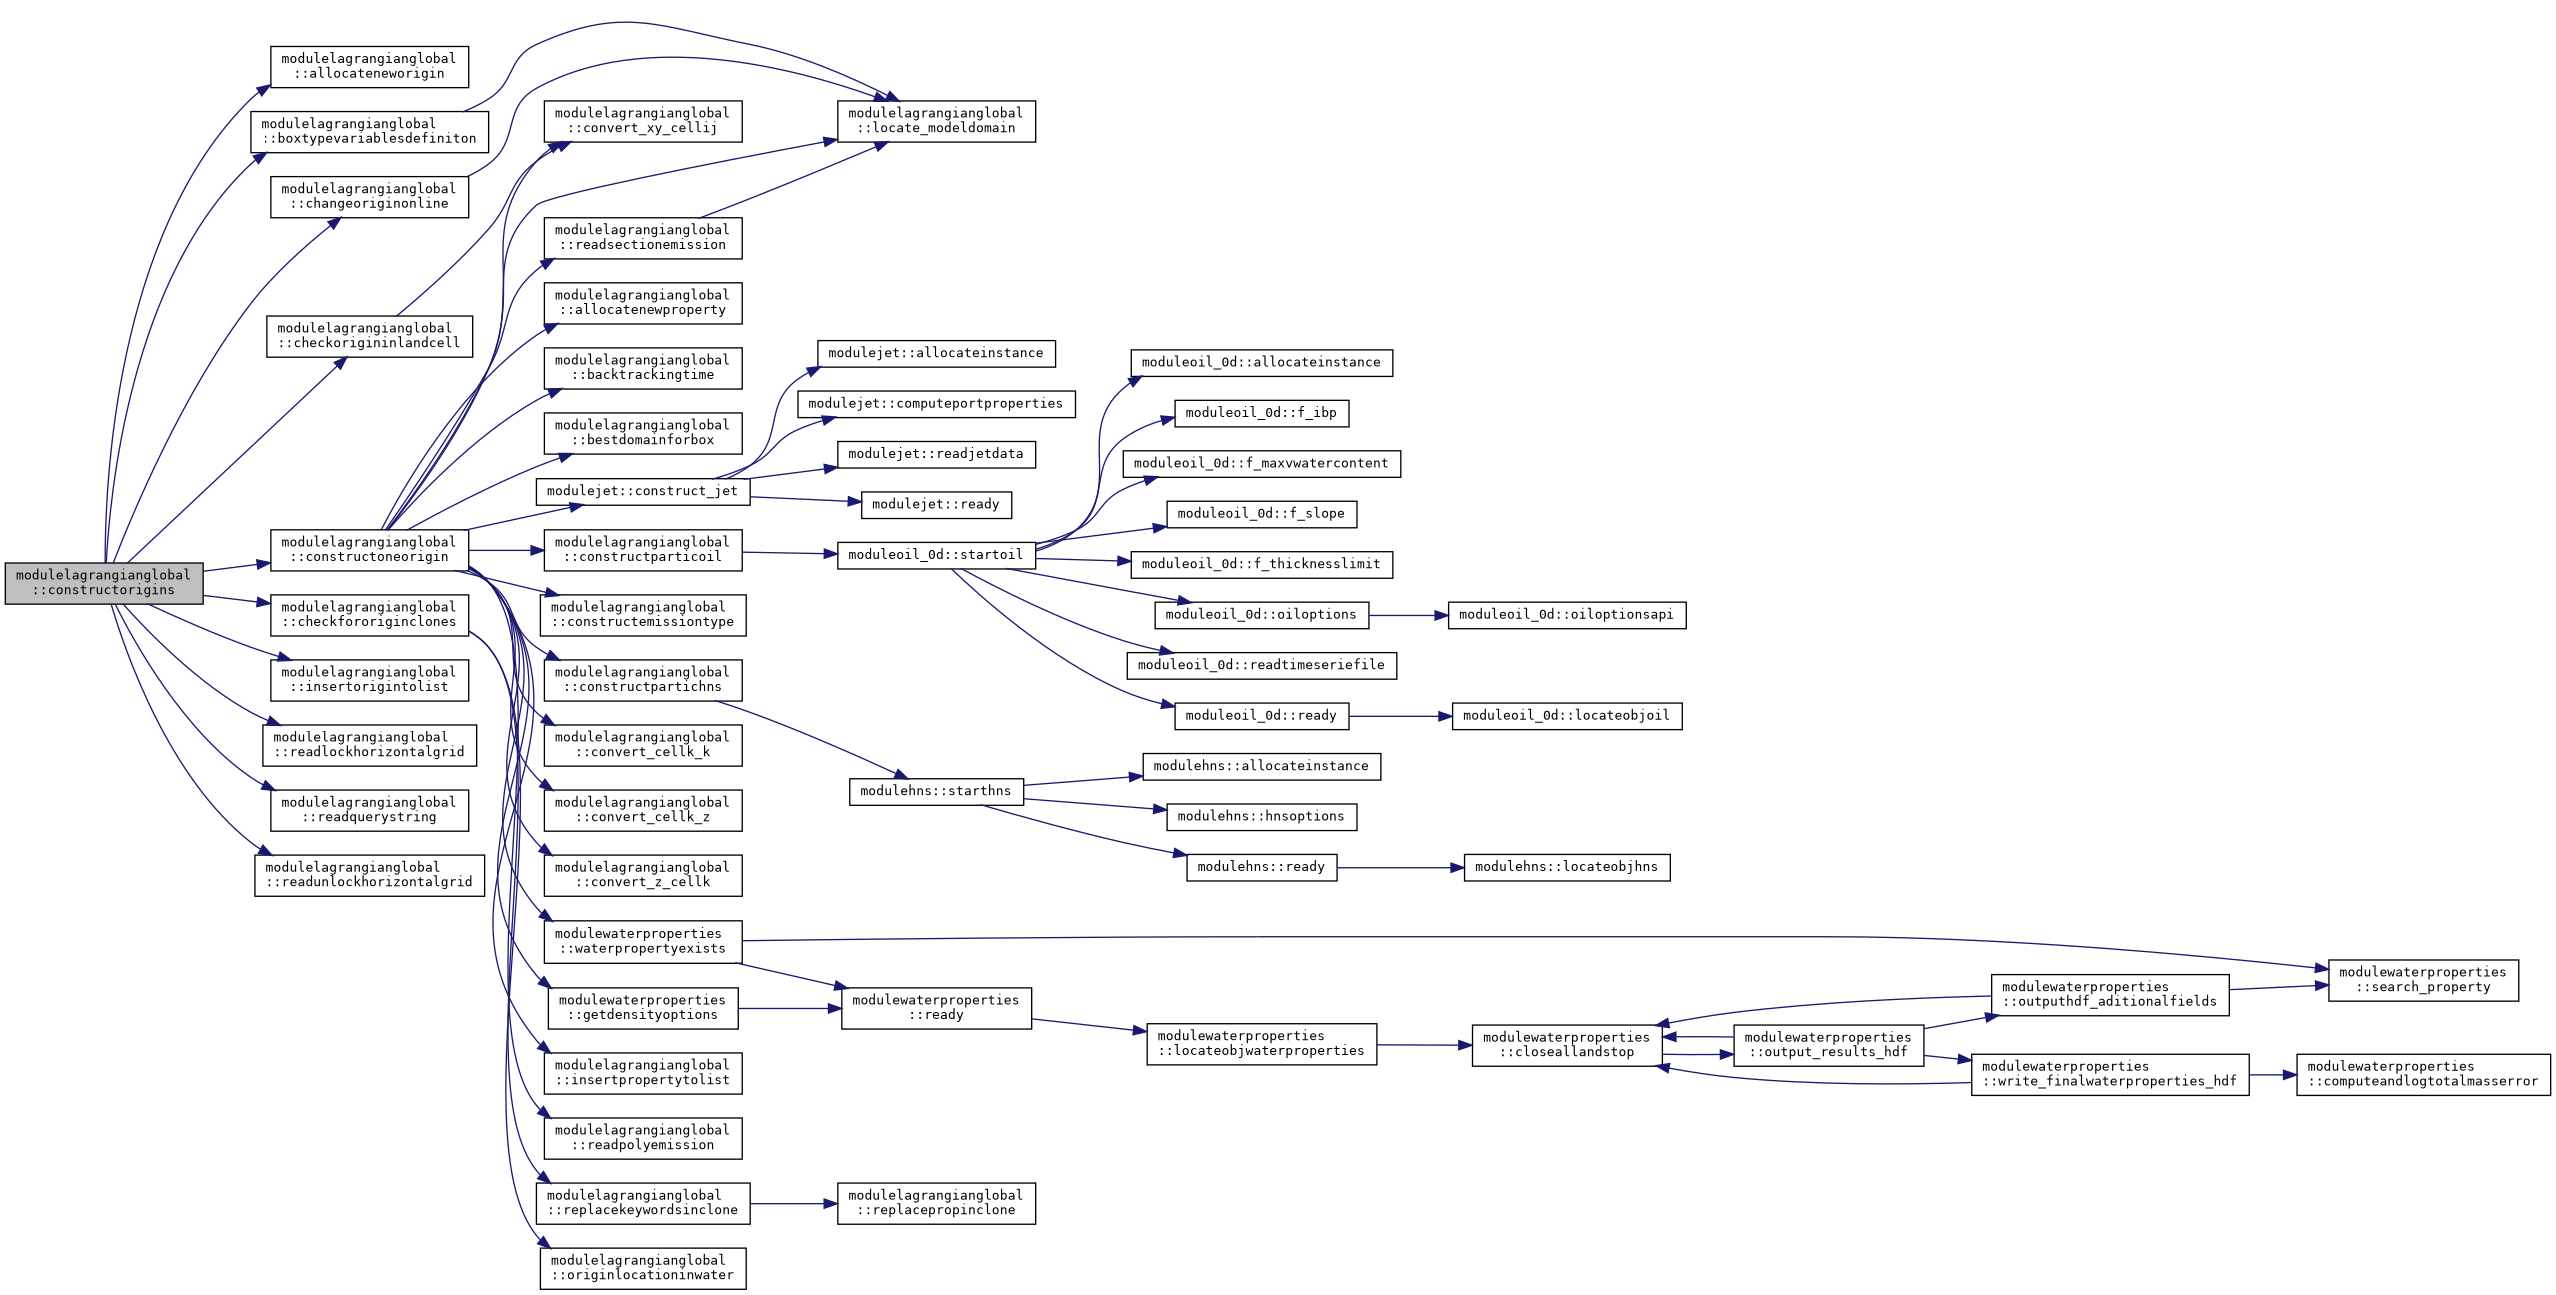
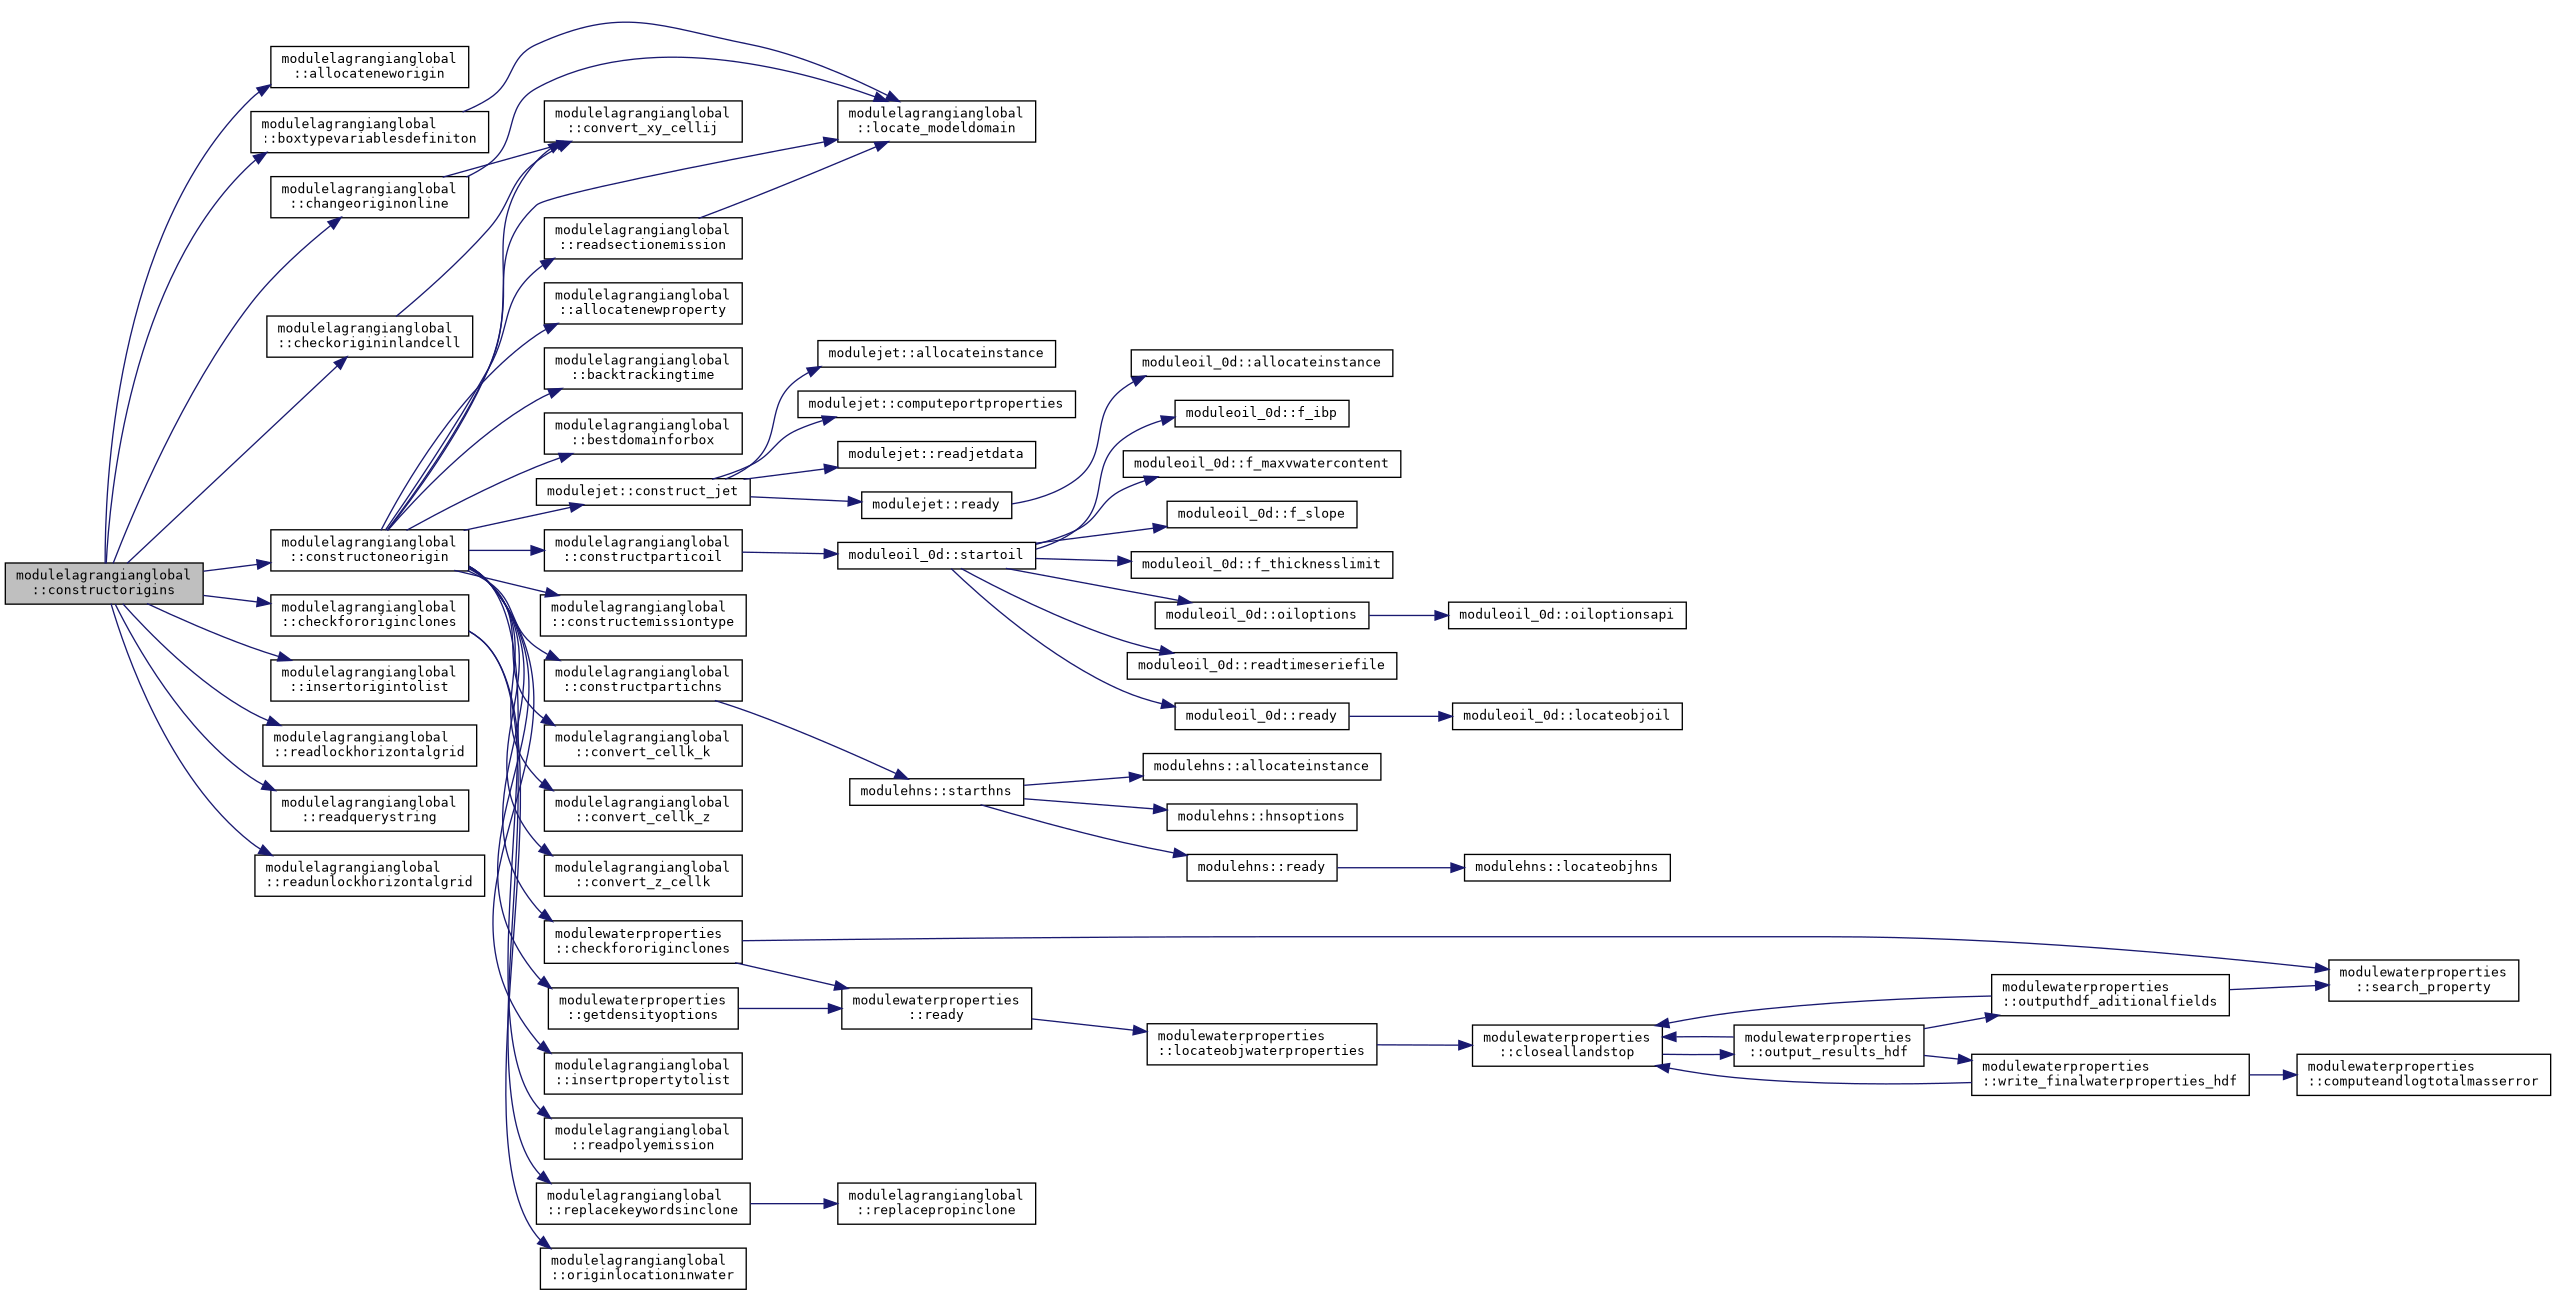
edge "modulelagrangianglobal ::changeoriginonline" -> "modulelagrangianglobal ::convert_xy_cellij": added
edge "moduleoil_0d::startoil" -> "moduleoil_0d::allocateinstance": now "modulejet::ready" -> "moduleoil_0d::allocateinstance"
node "modulewaterproperties ::waterpropertyexists": label "modulewaterproperties ::waterpropertyexists" -> "modulewaterproperties ::checkfororiginclones"
